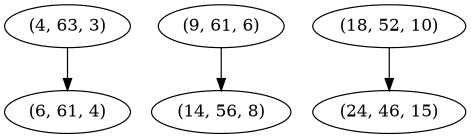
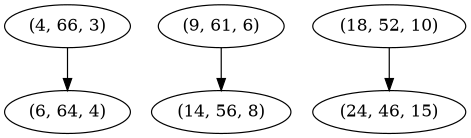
node "(4, 63, 3)": label "(4, 63, 3)" -> "(4, 66, 3)"
node "(6, 61, 4)": label "(6, 61, 4)" -> "(6, 64, 4)"
